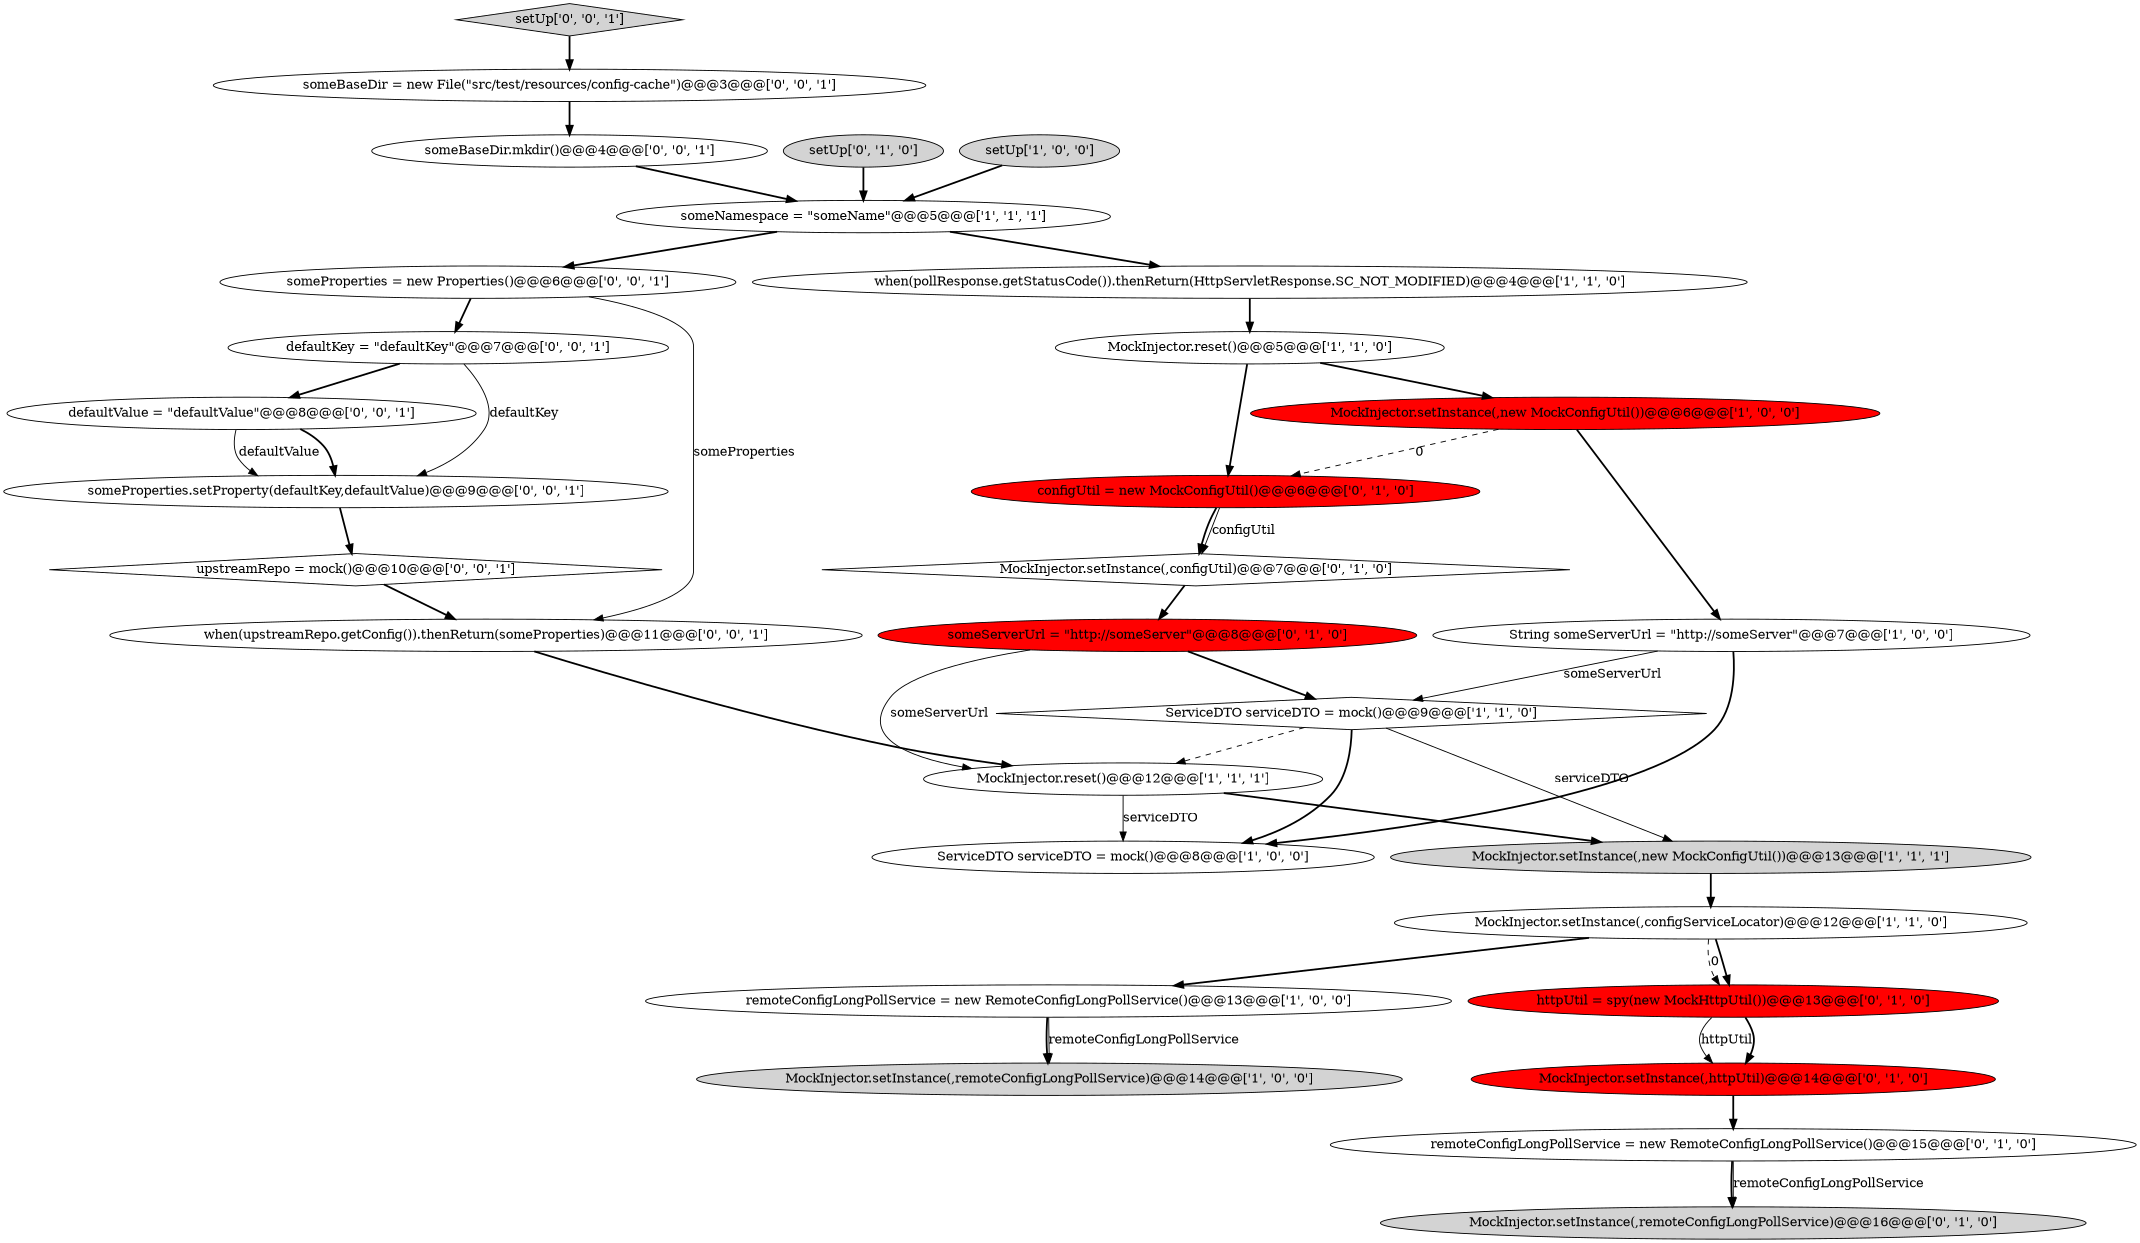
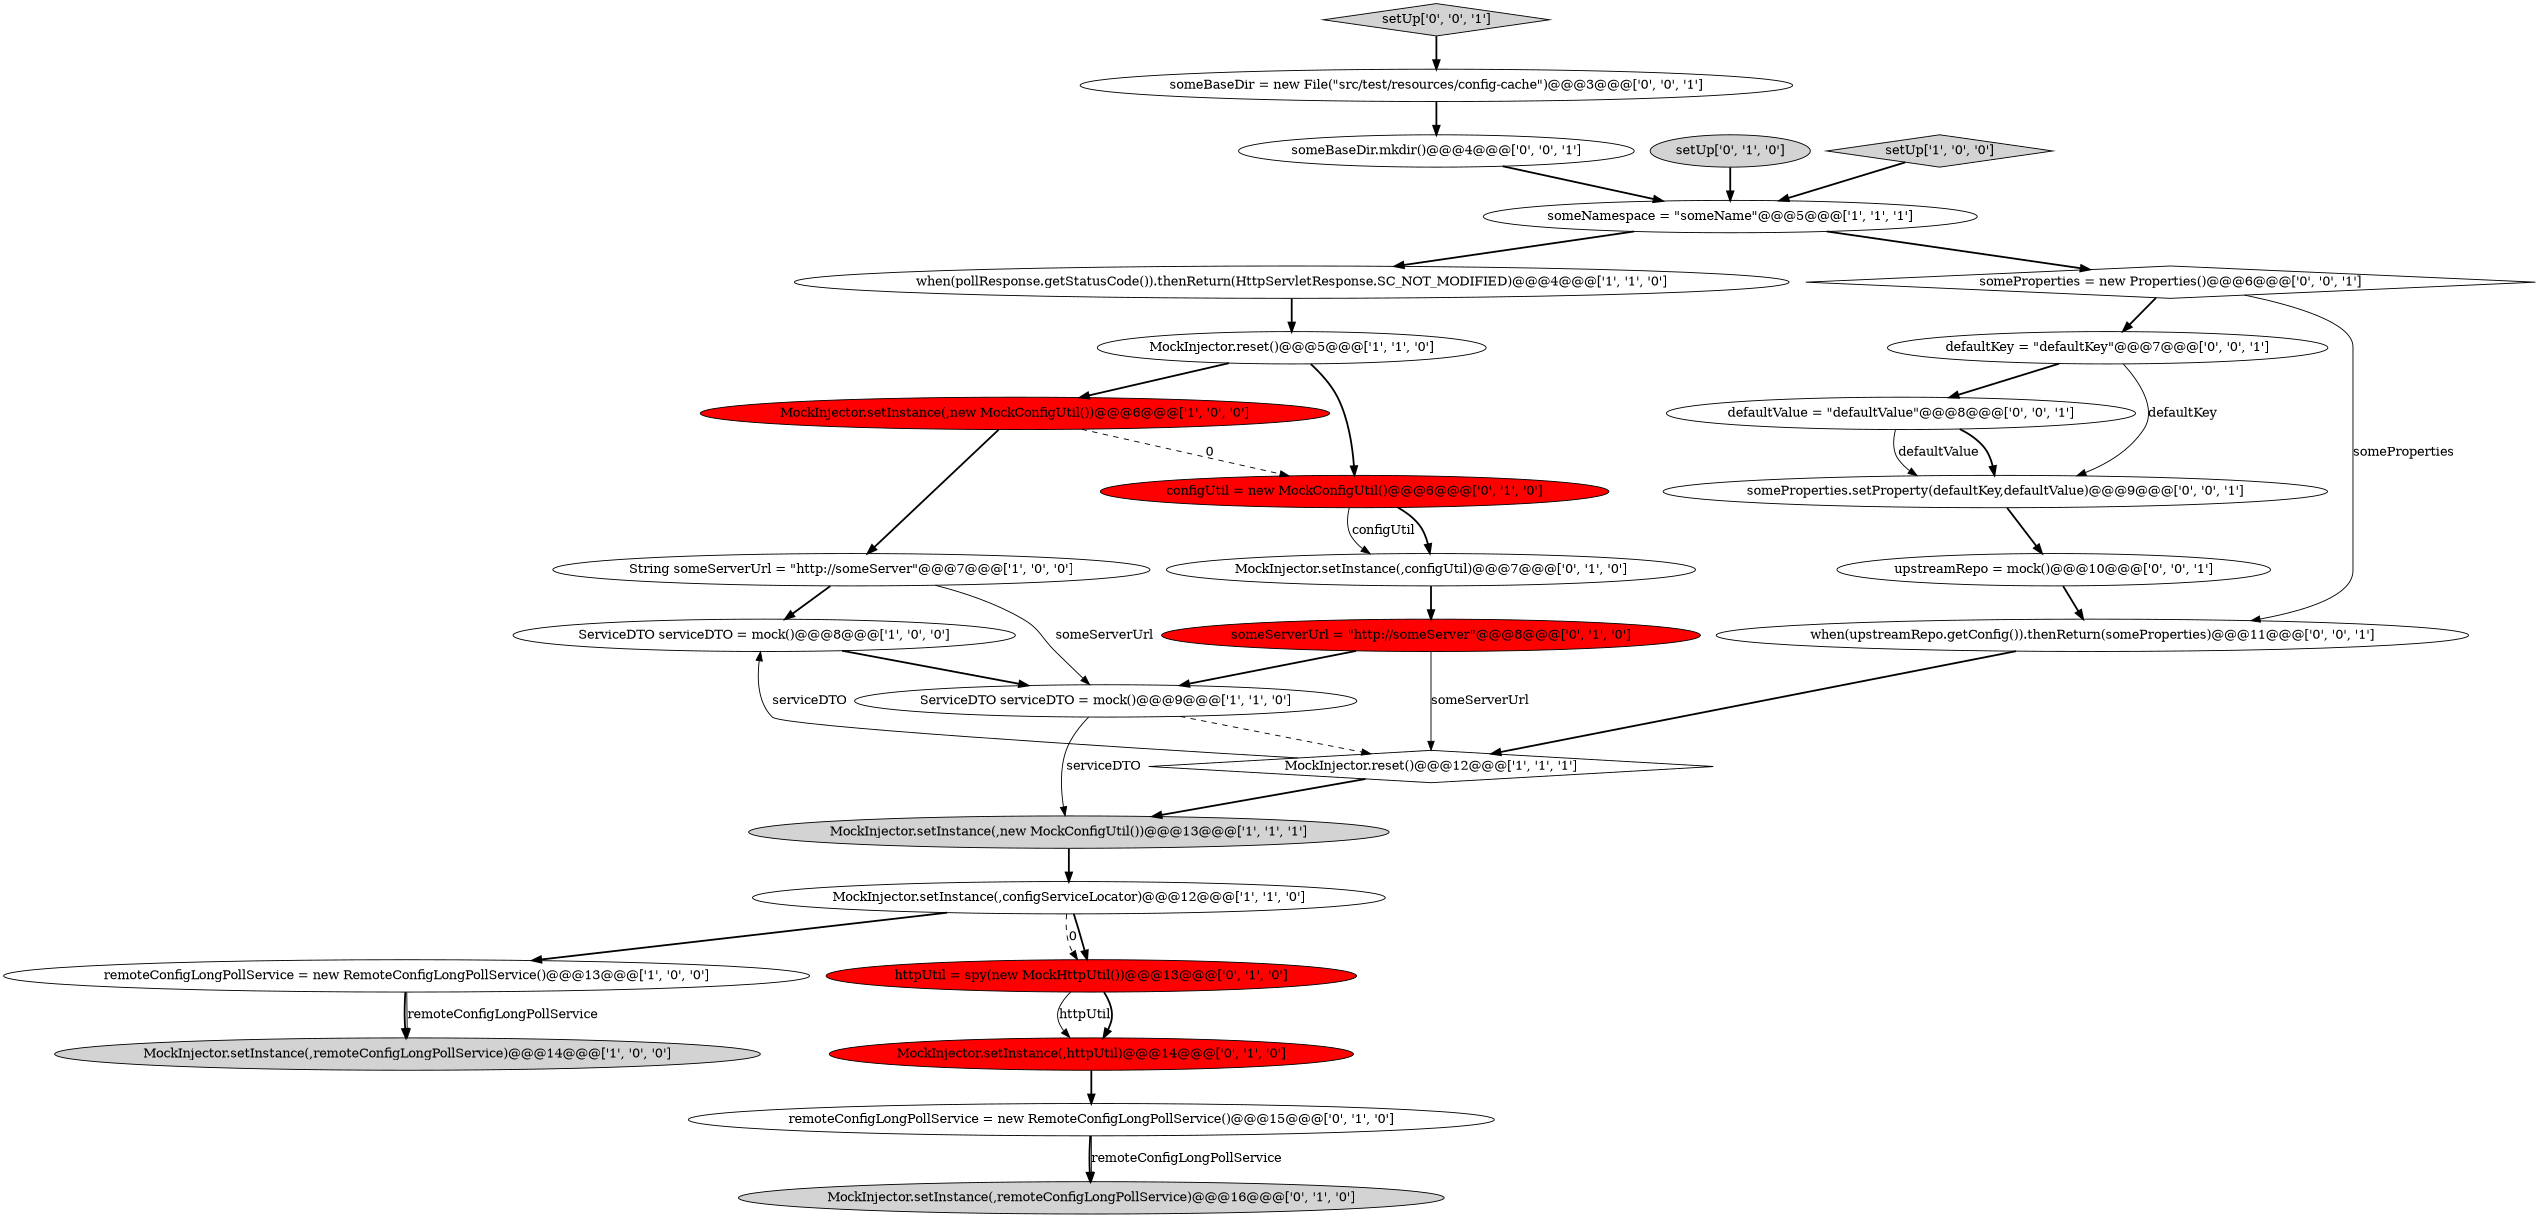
node "setUp['1', '0', '0']": shape ellipse -> diamond
node "someProperties = new Properties()@@@6@@@['0', '0', '1']": shape ellipse -> diamond
node "upstreamRepo = mock()@@@10@@@['0', '0', '1']": shape diamond -> ellipse
node "MockInjector.setInstance(,configUtil)@@@7@@@['0', '1', '0']": shape diamond -> ellipse
node "ServiceDTO serviceDTO = mock()@@@9@@@['1', '1', '0']": shape diamond -> ellipse
node "MockInjector.reset()@@@12@@@['1', '1', '1']": shape ellipse -> diamond
edge "ServiceDTO serviceDTO = mock()@@@9@@@['1', '1', '0']" -> "ServiceDTO serviceDTO = mock()@@@8@@@['1', '0', '0']": reversed
